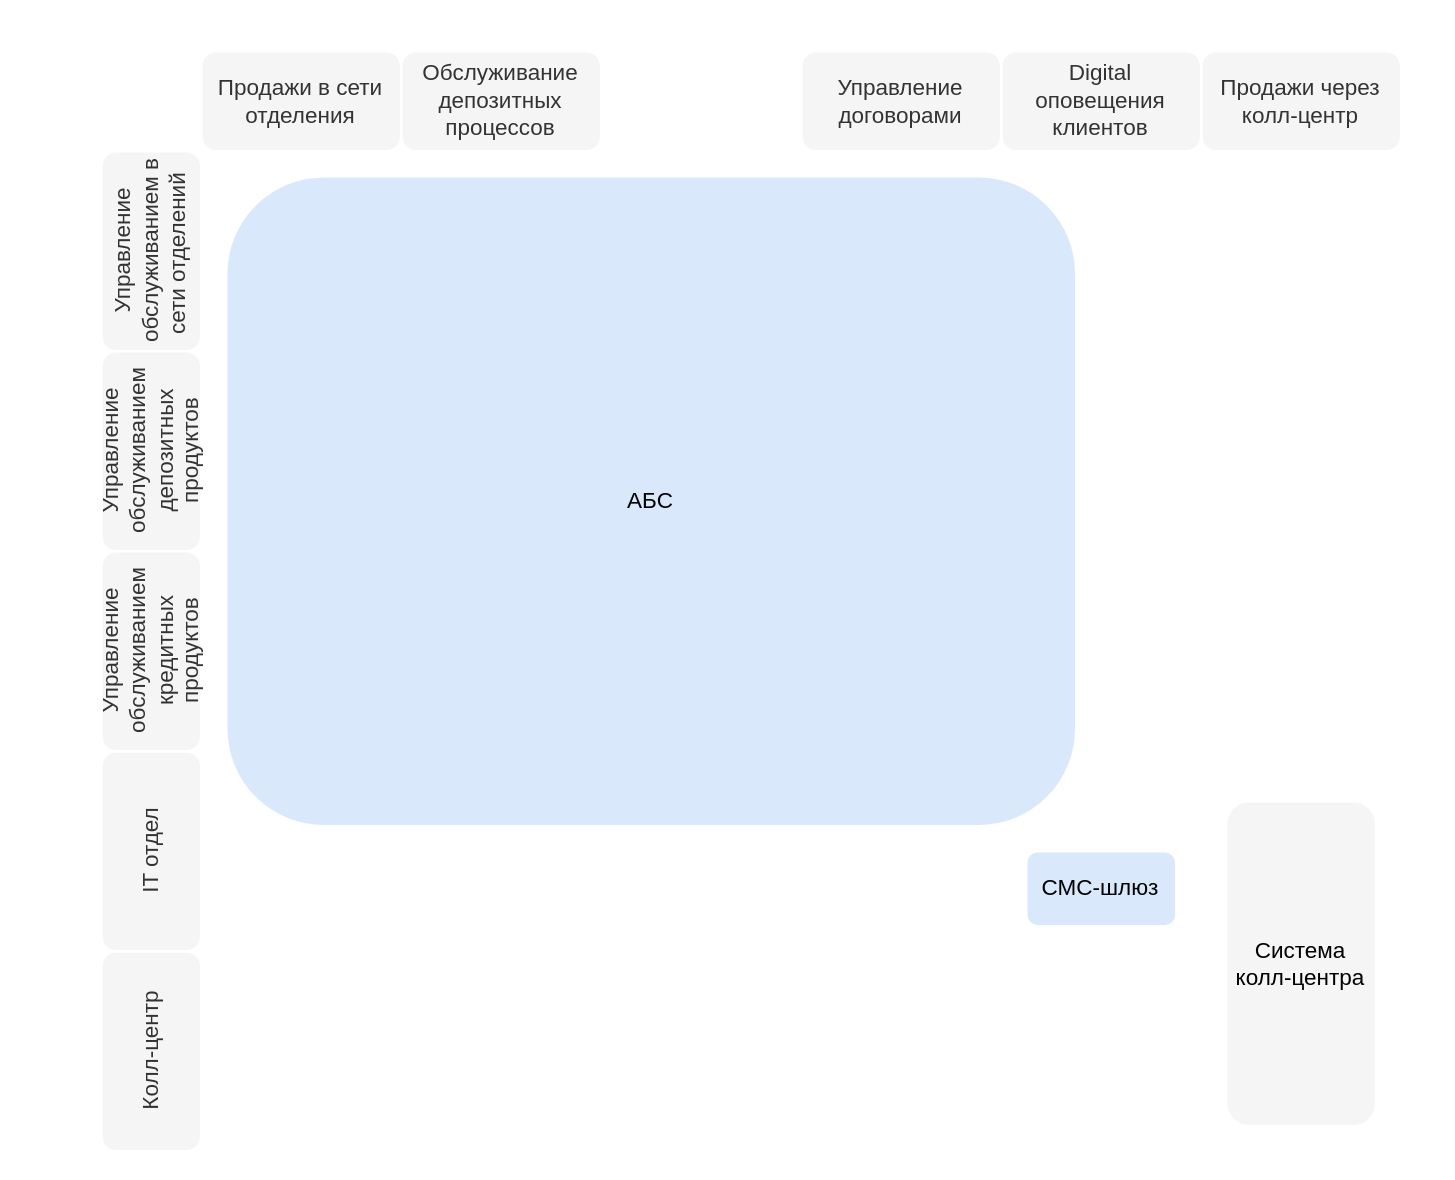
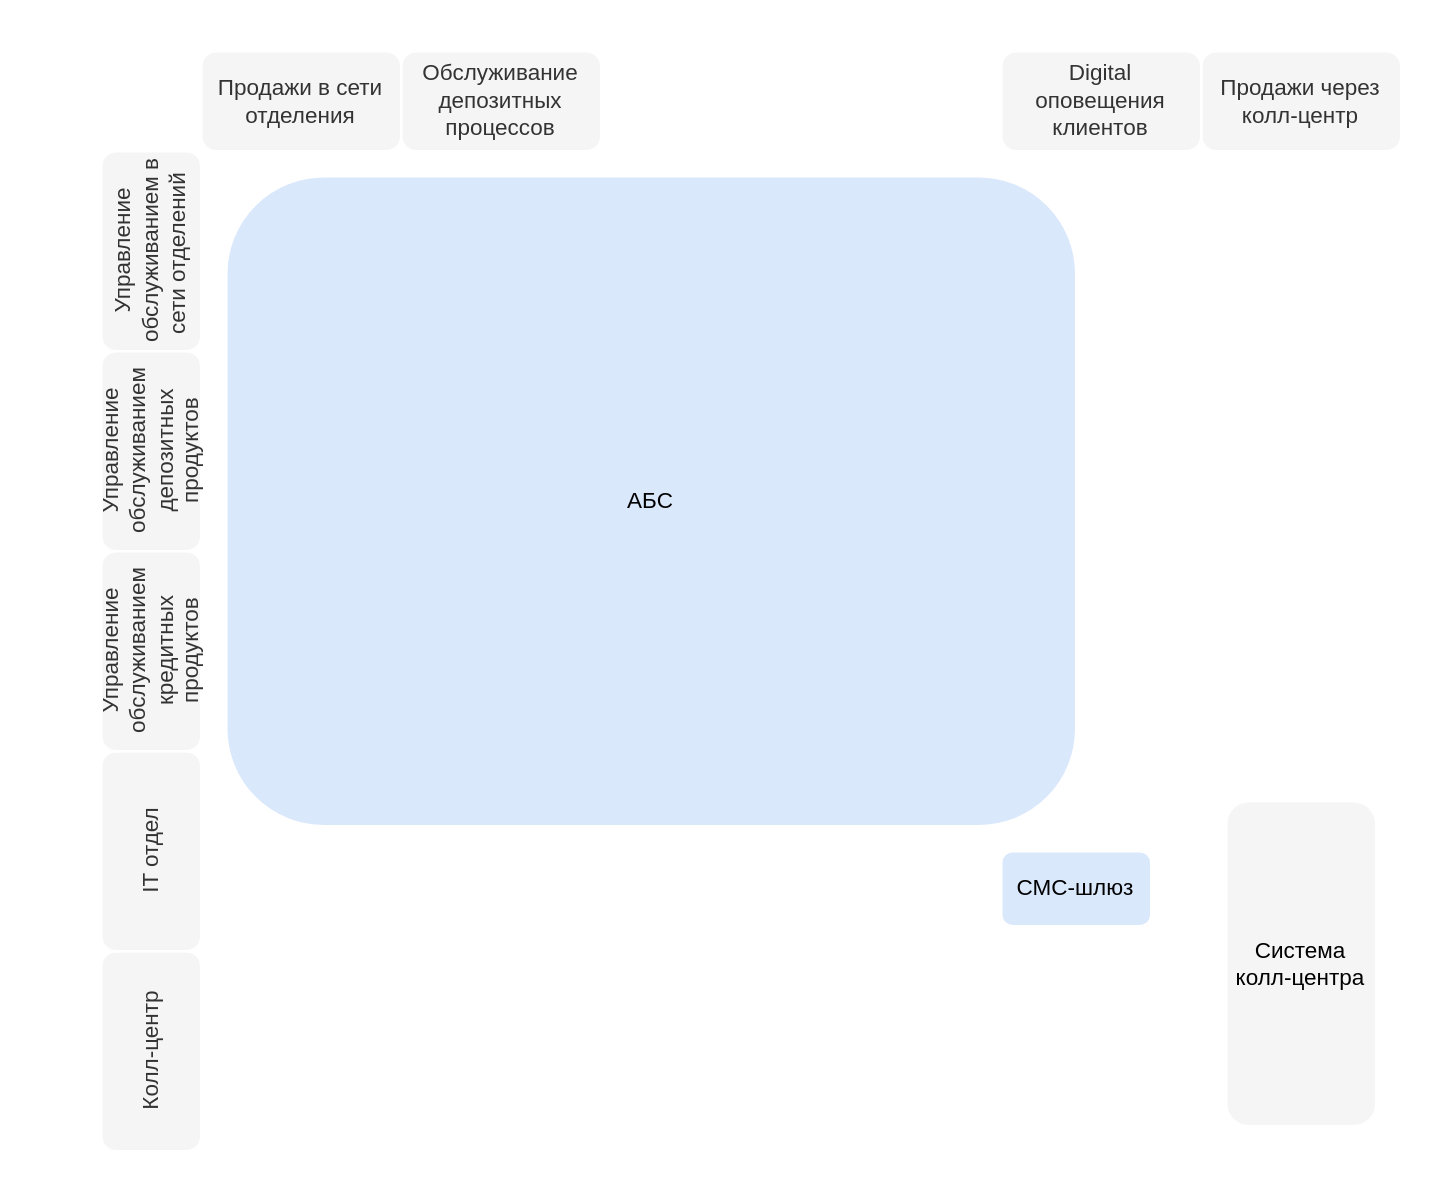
node "Управление договорами": removed
node "СМС-шлюз": moved (1101, 889) -> (1076, 889)
